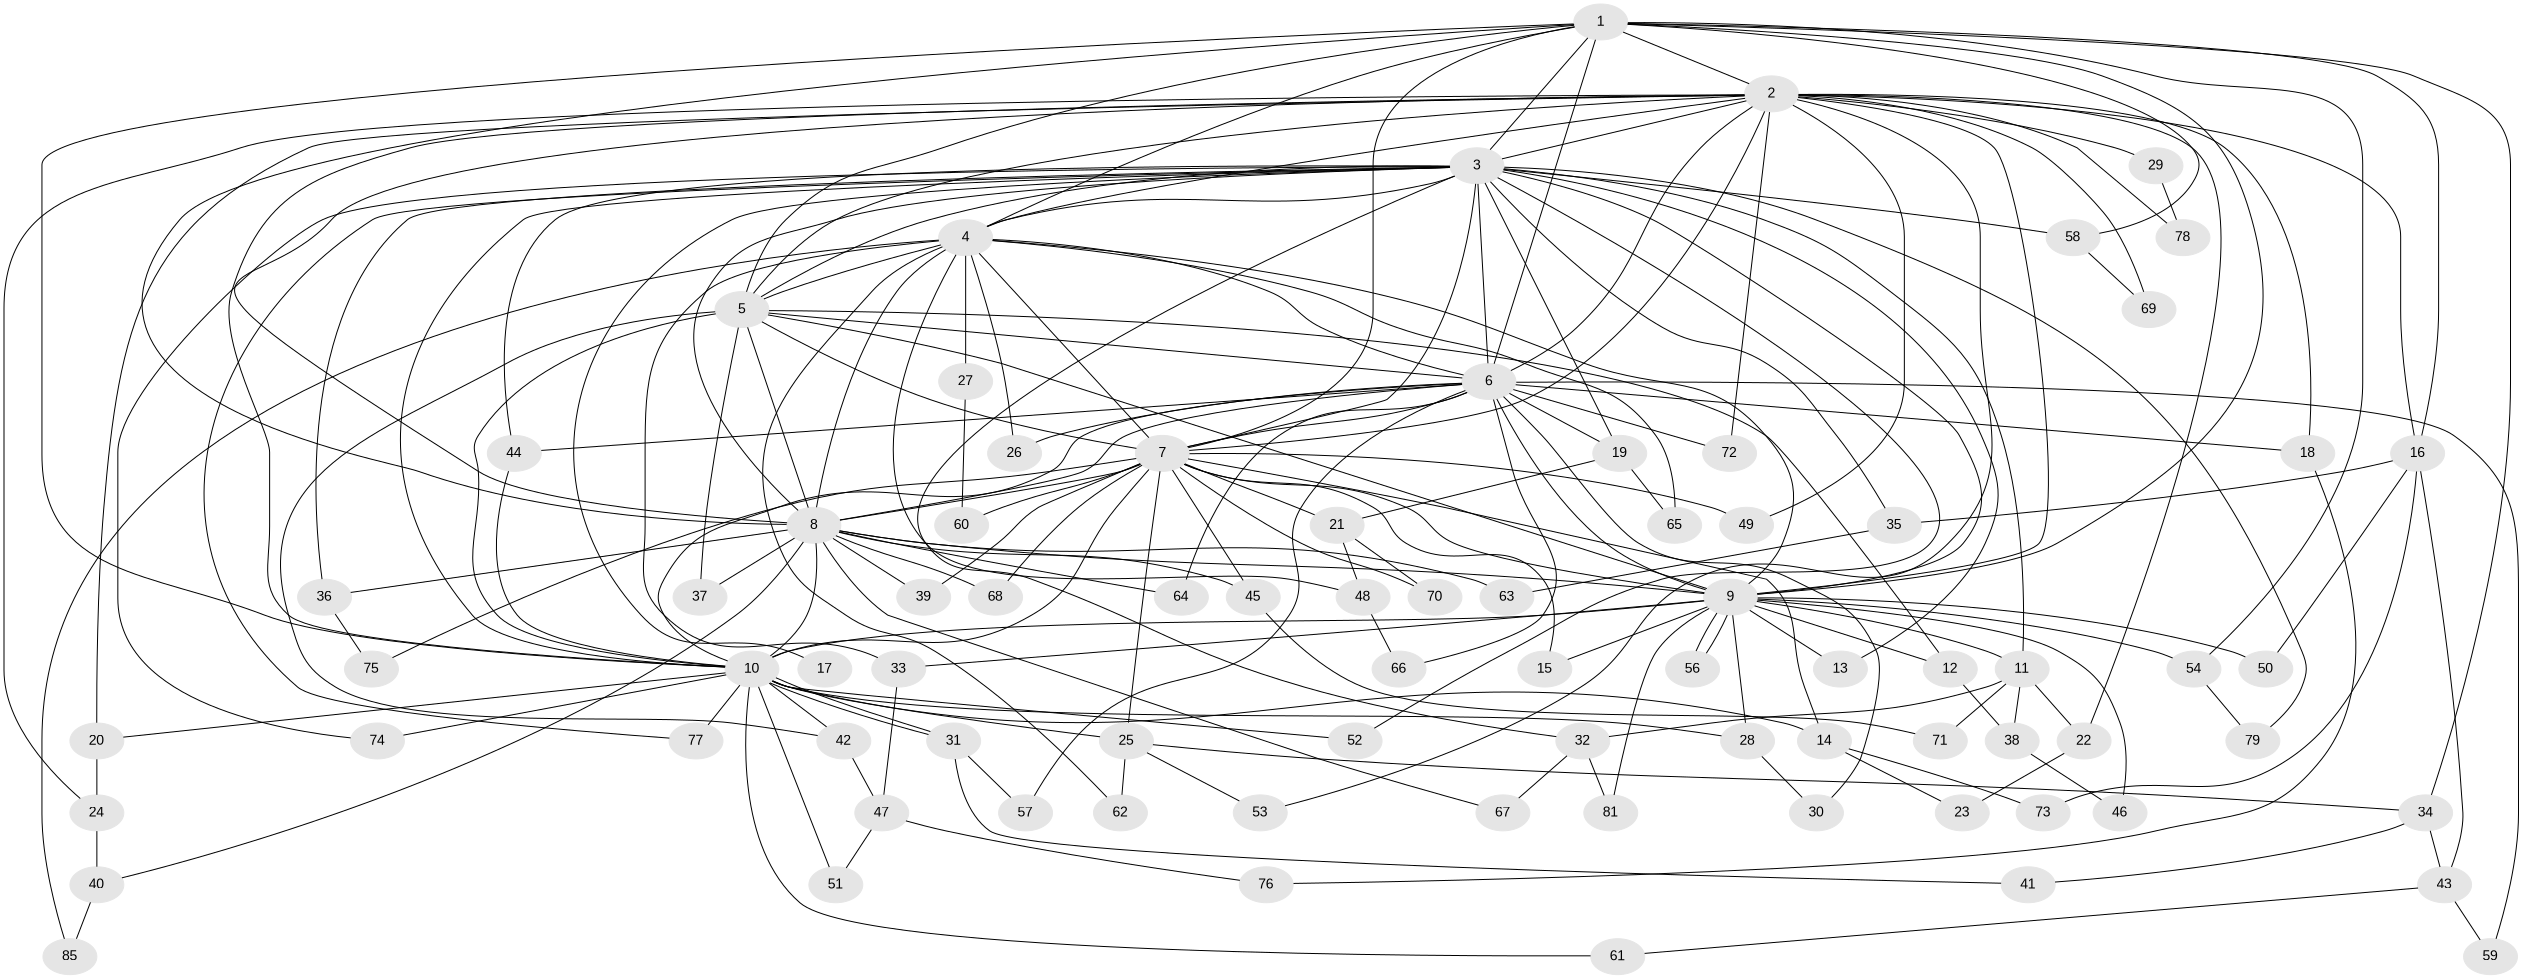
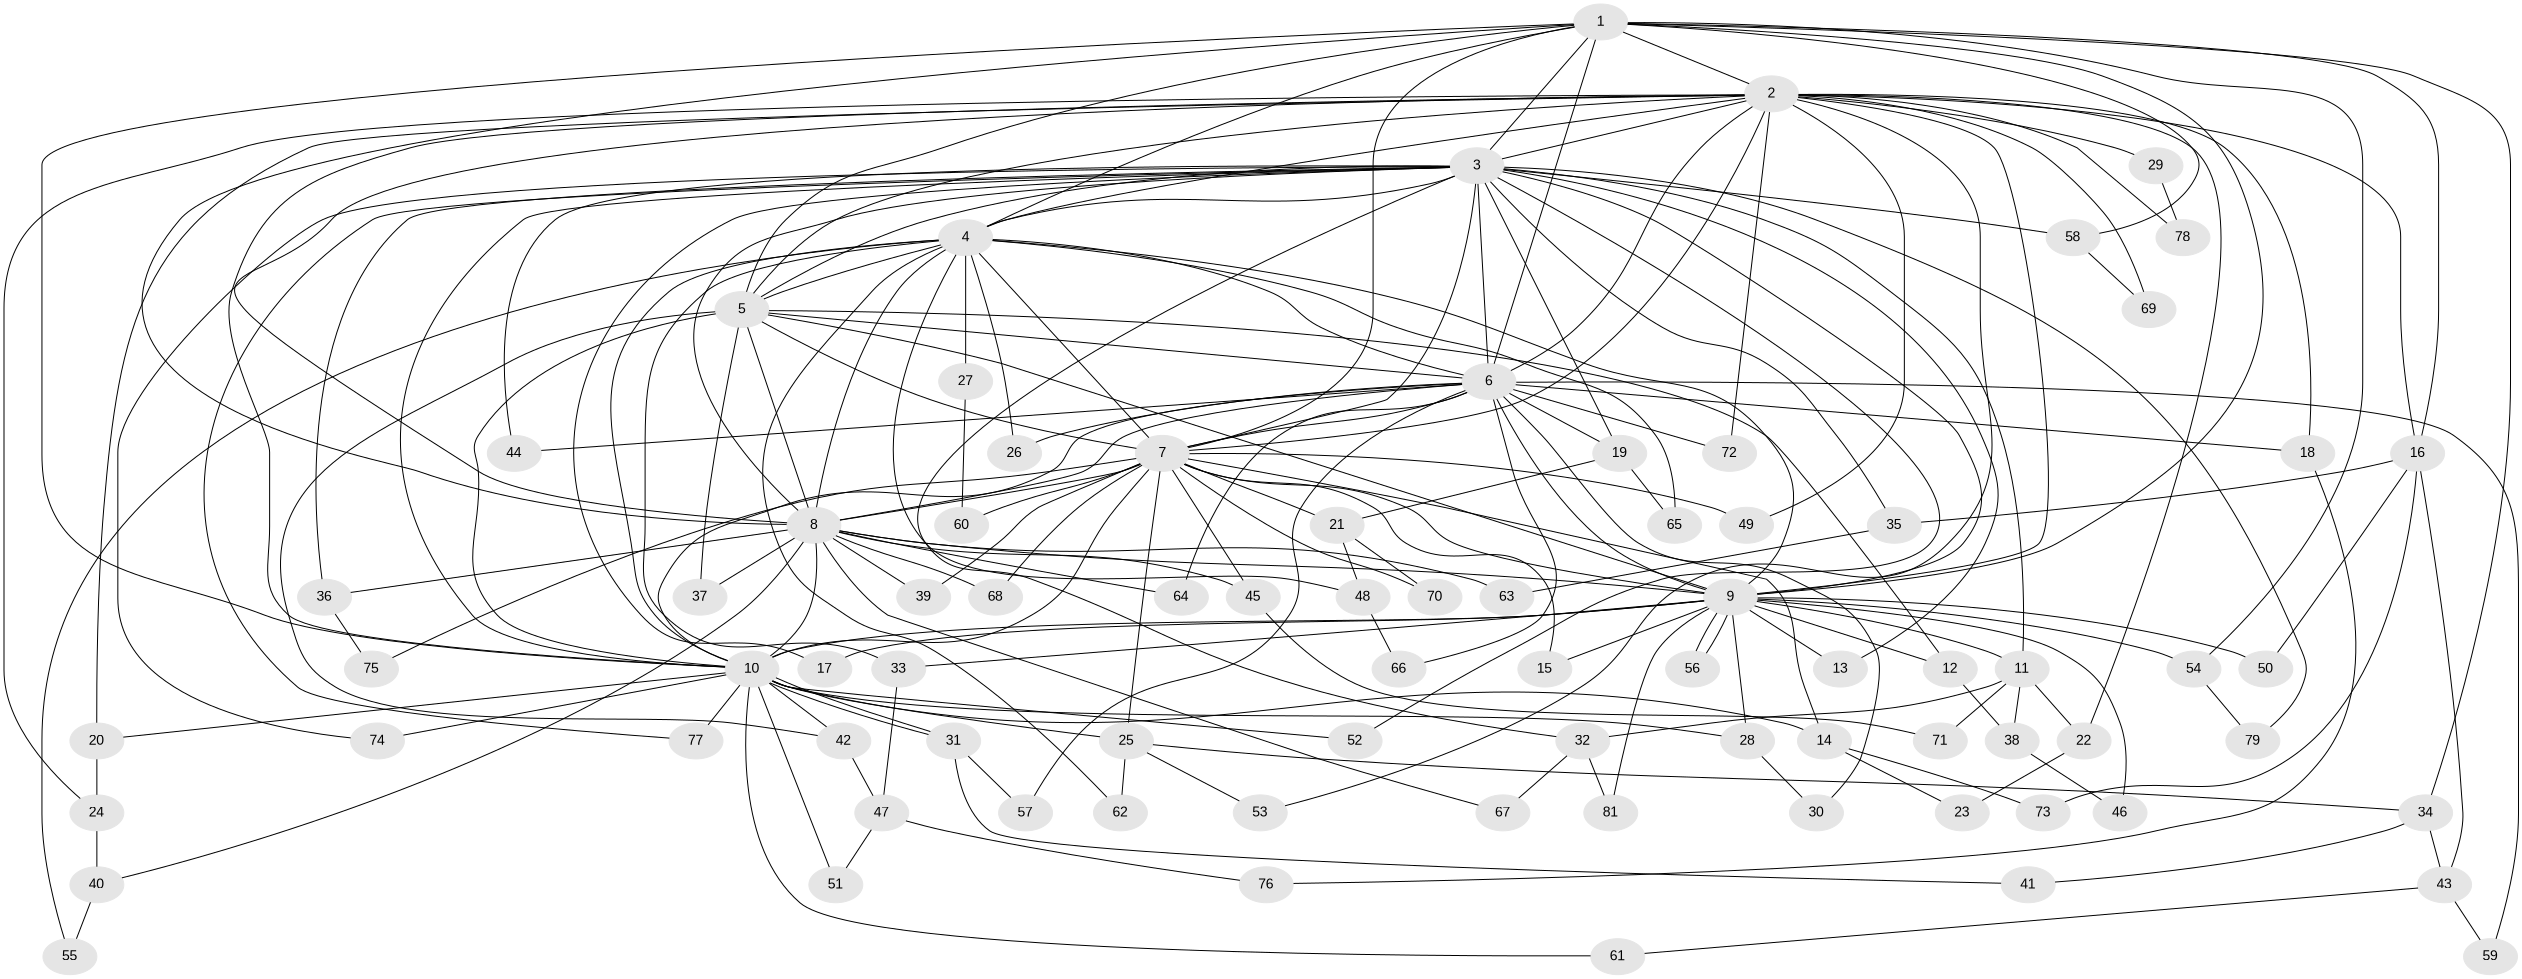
edge "9" -- "17": added
edge "44" -- "10": now "4" -- "10"
node "85": label "85" -> "55"
